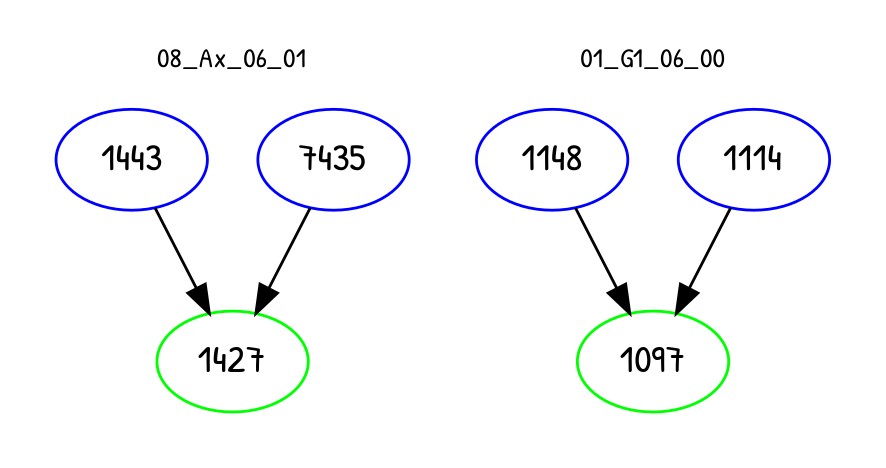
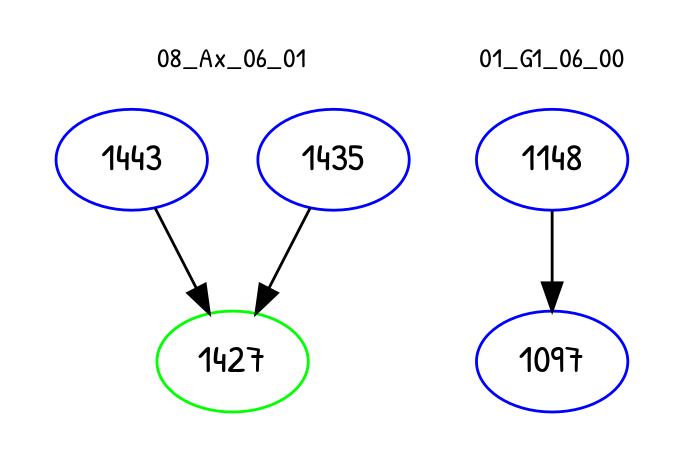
node "7435": label "7435" -> "1435"
node "1114": removed
node "1097": color green -> blue
